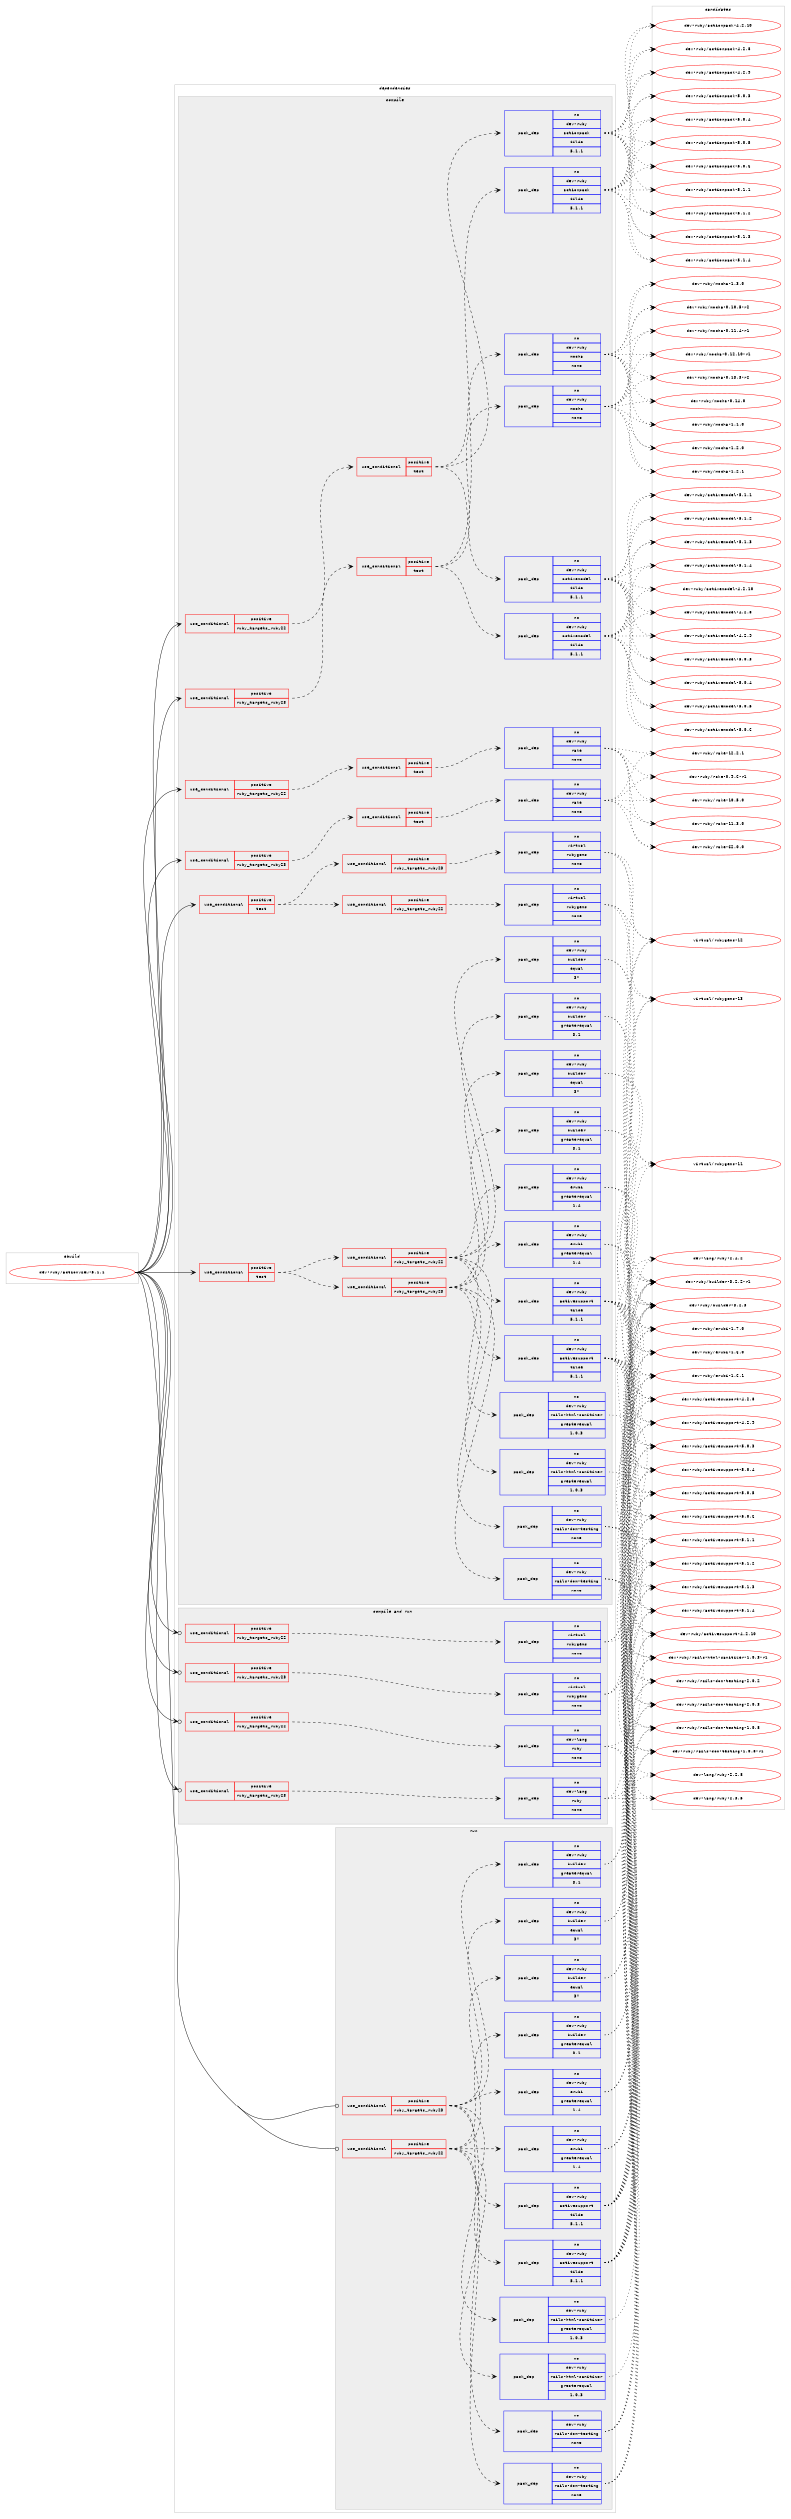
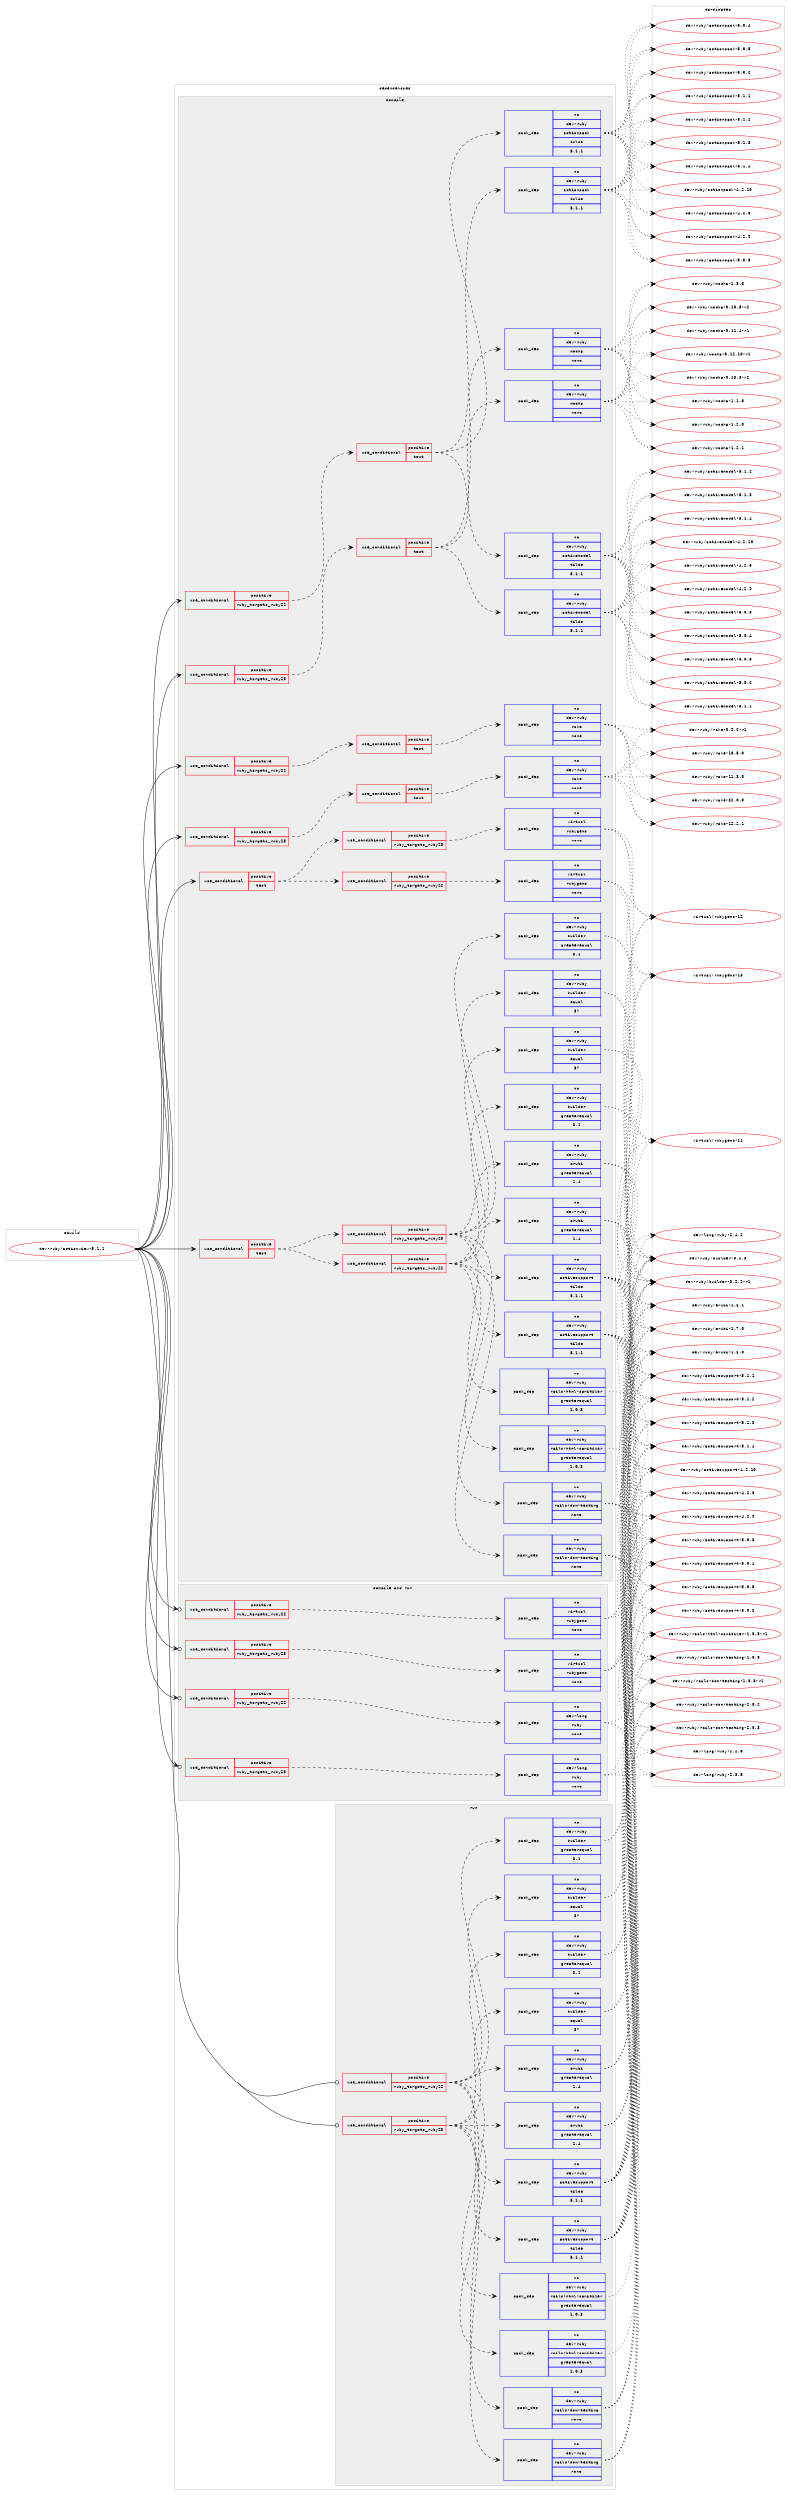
node "dev-ruby/mocha-0.14.0": removed
